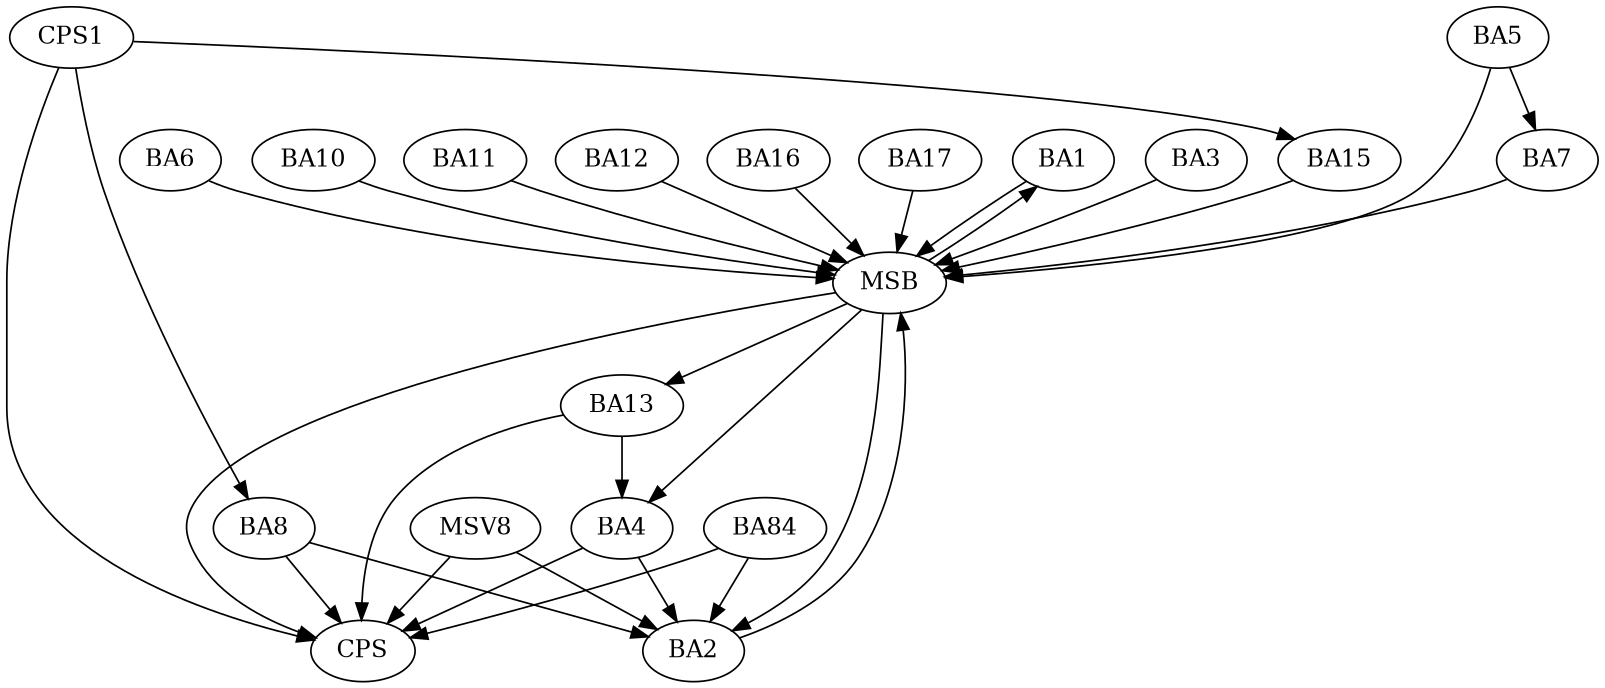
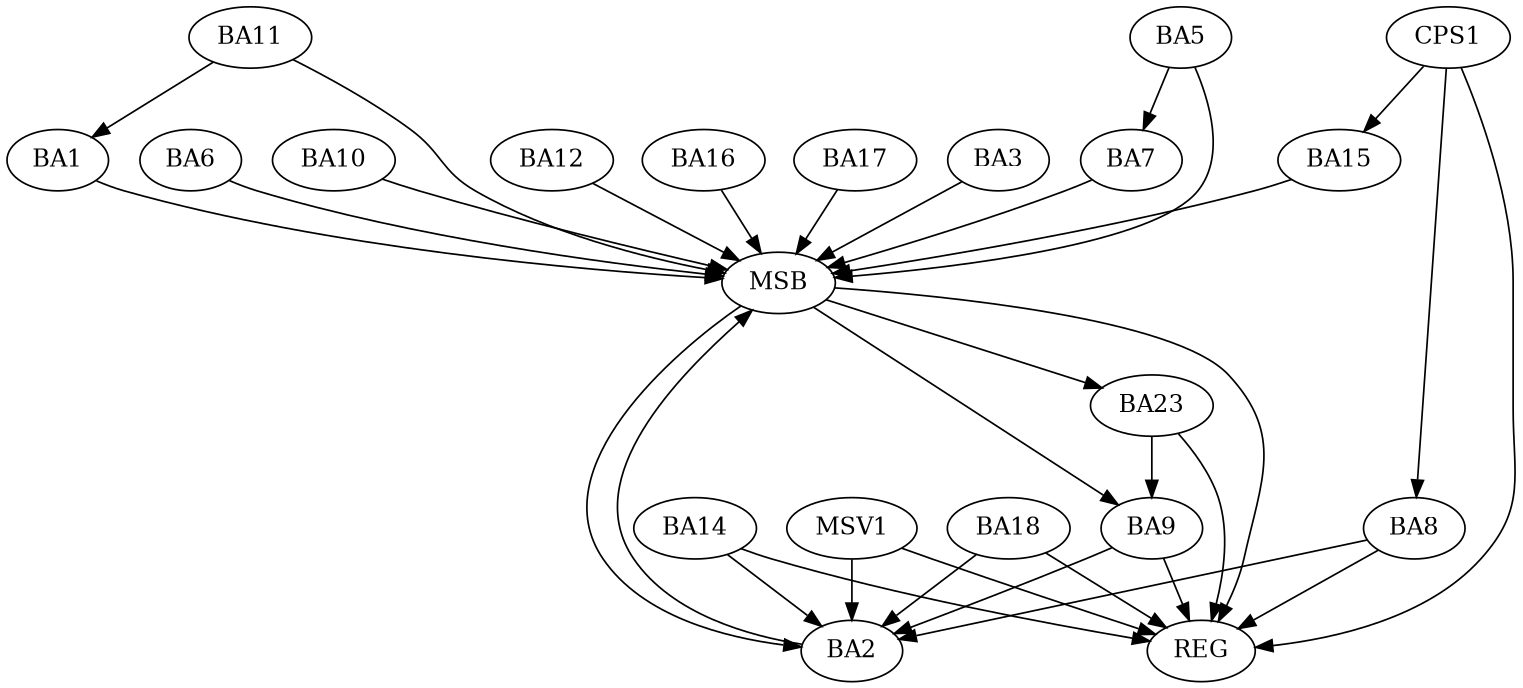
edge "MSB" -> "BA1": now "BA11" -> "BA1"
node "BA13": label "BA13" -> "BA23"
node "MSV8": label "MSV8" -> "MSV1"
node "BA4": label "BA4" -> "BA9"
node "BA84": label "BA84" -> "BA14"
node "BA18": added
node "CPS": label "CPS" -> "REG"
